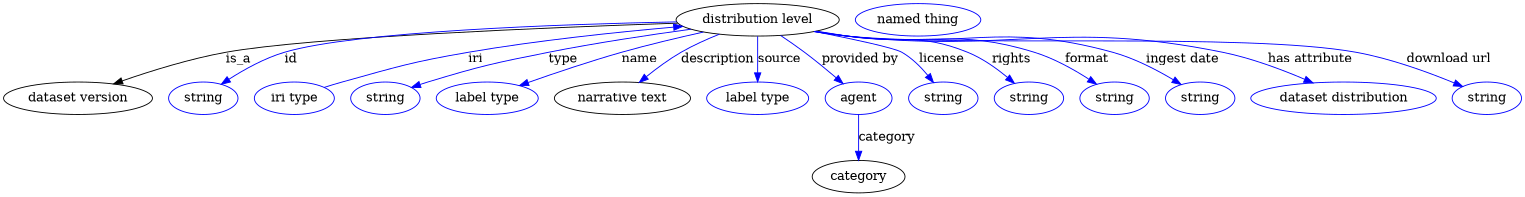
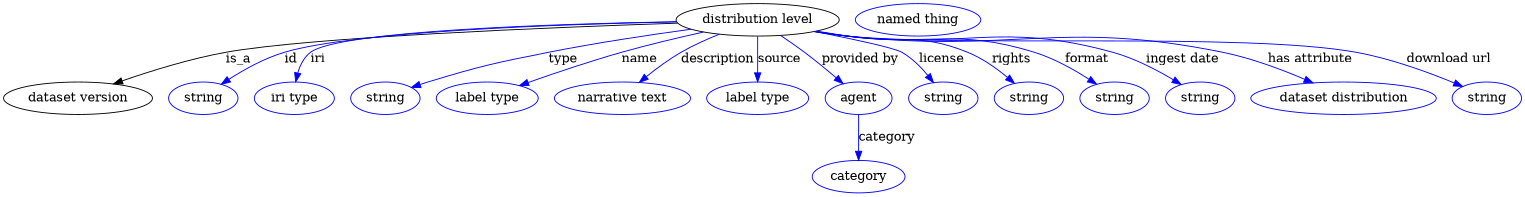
edge "iri type" -> "distribution level": reversed
node "narrative text": color black -> blue
node "category": color black -> blue
